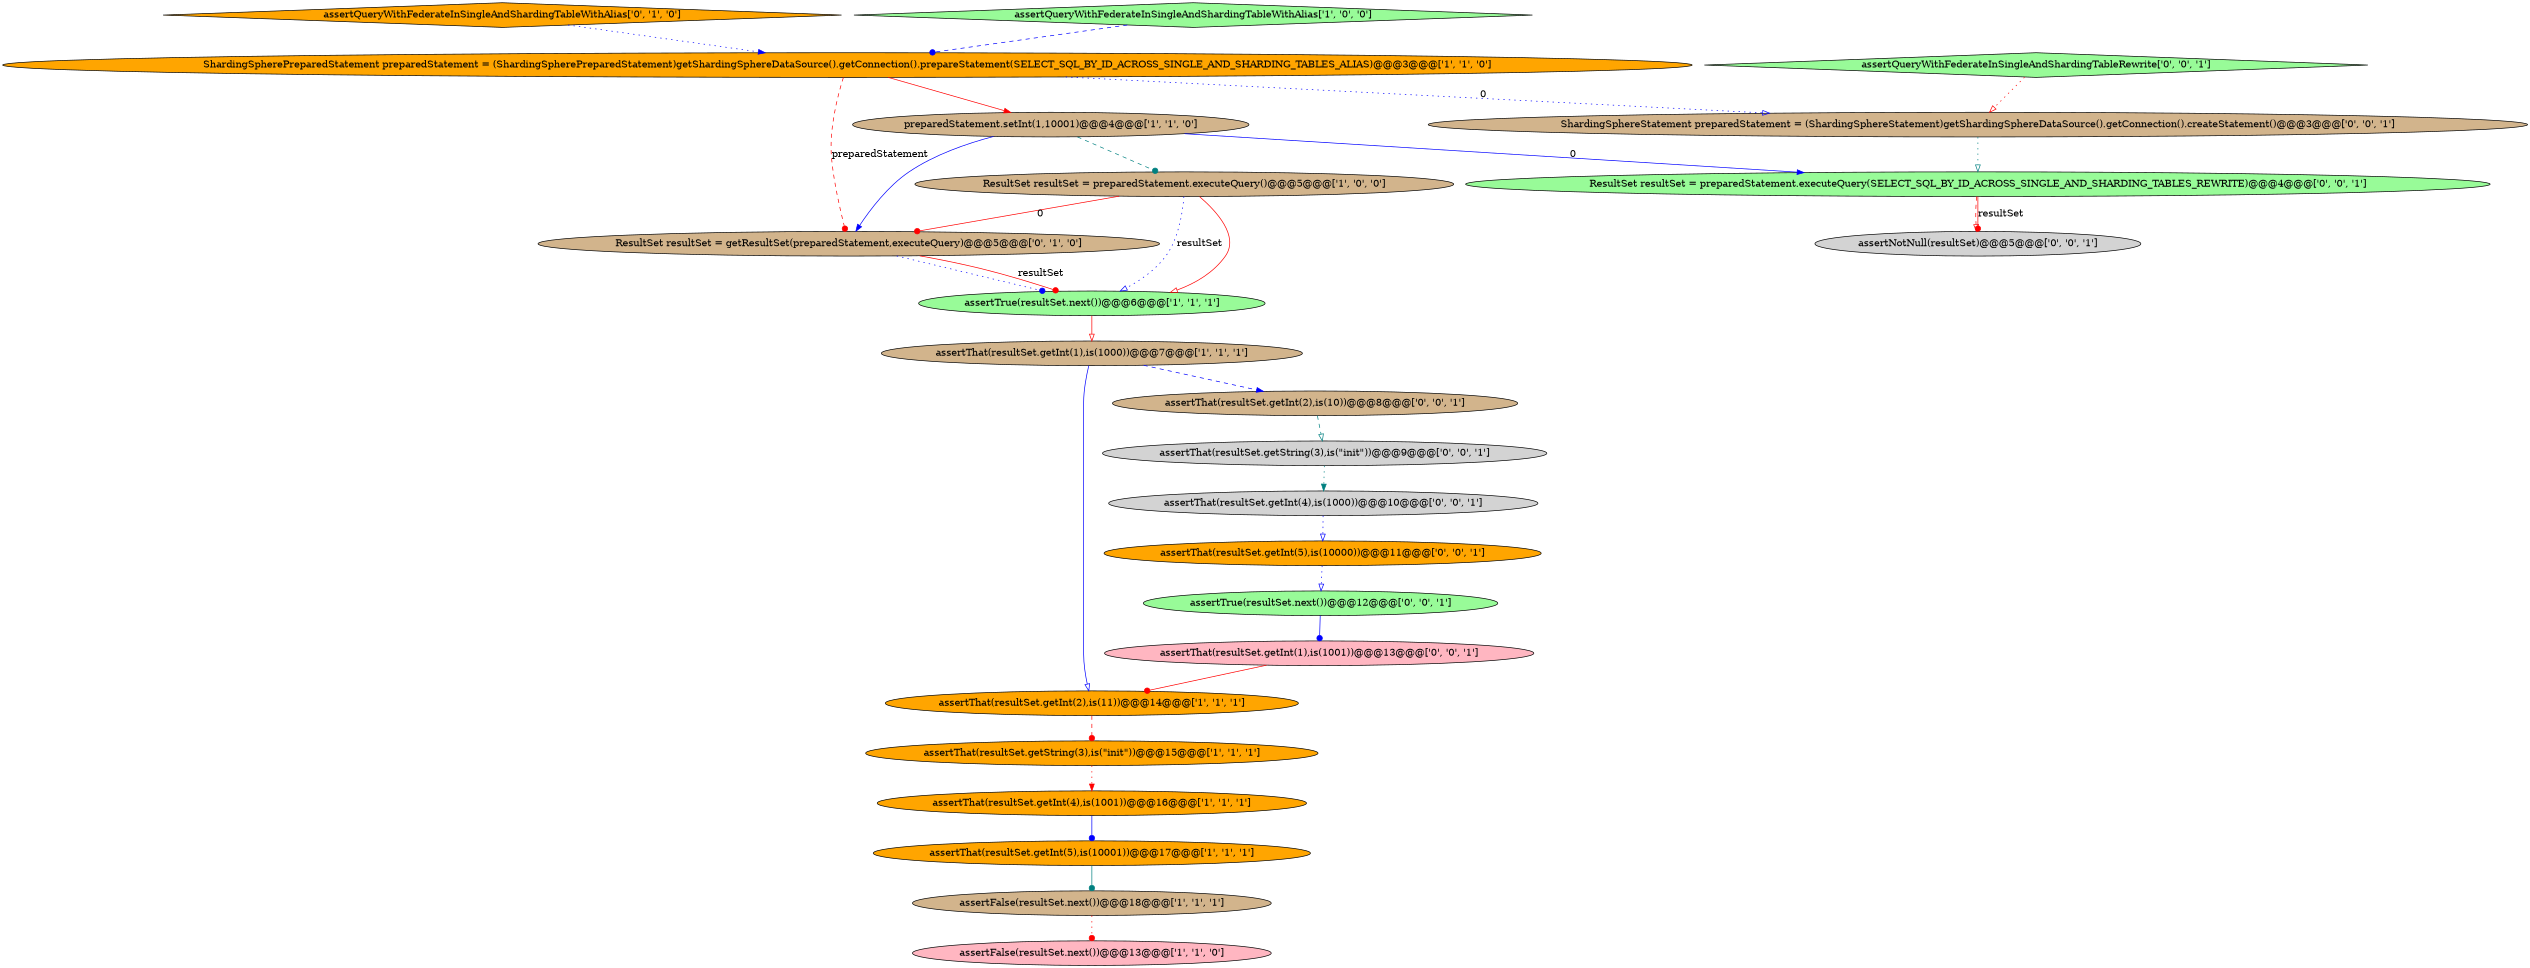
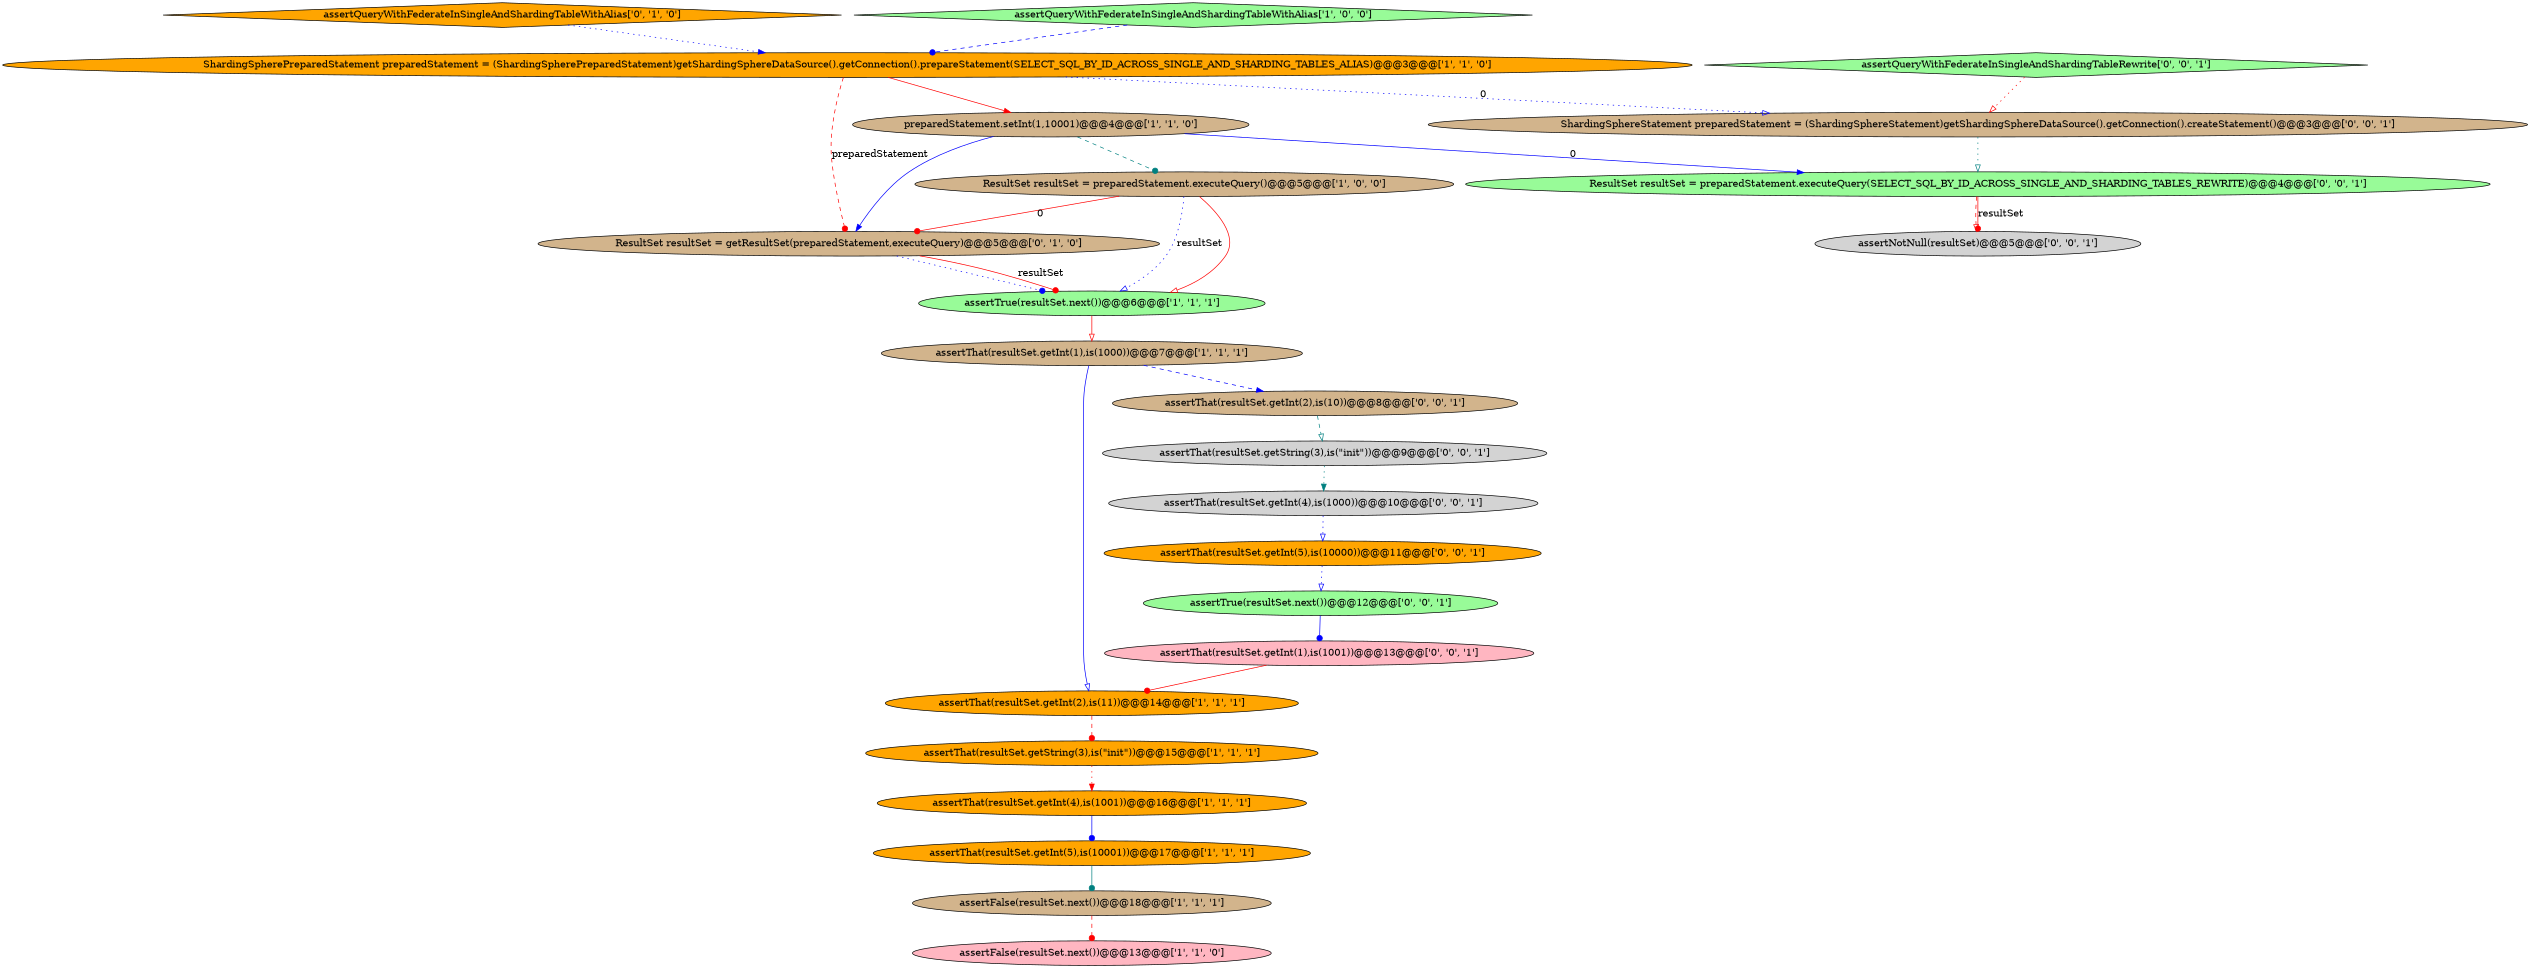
edge "assertFalse(resultSet.next())@@@18@@@['1', '1', '1']" -> "assertFalse(resultSet.next())@@@13@@@['1', '1', '0']": style dotted -> dashed
